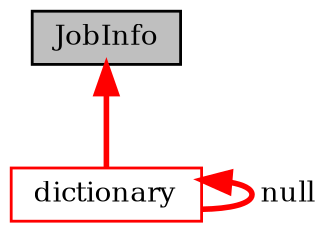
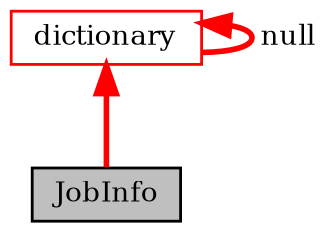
edge "dictionary" -> "JobInfo": reversed
